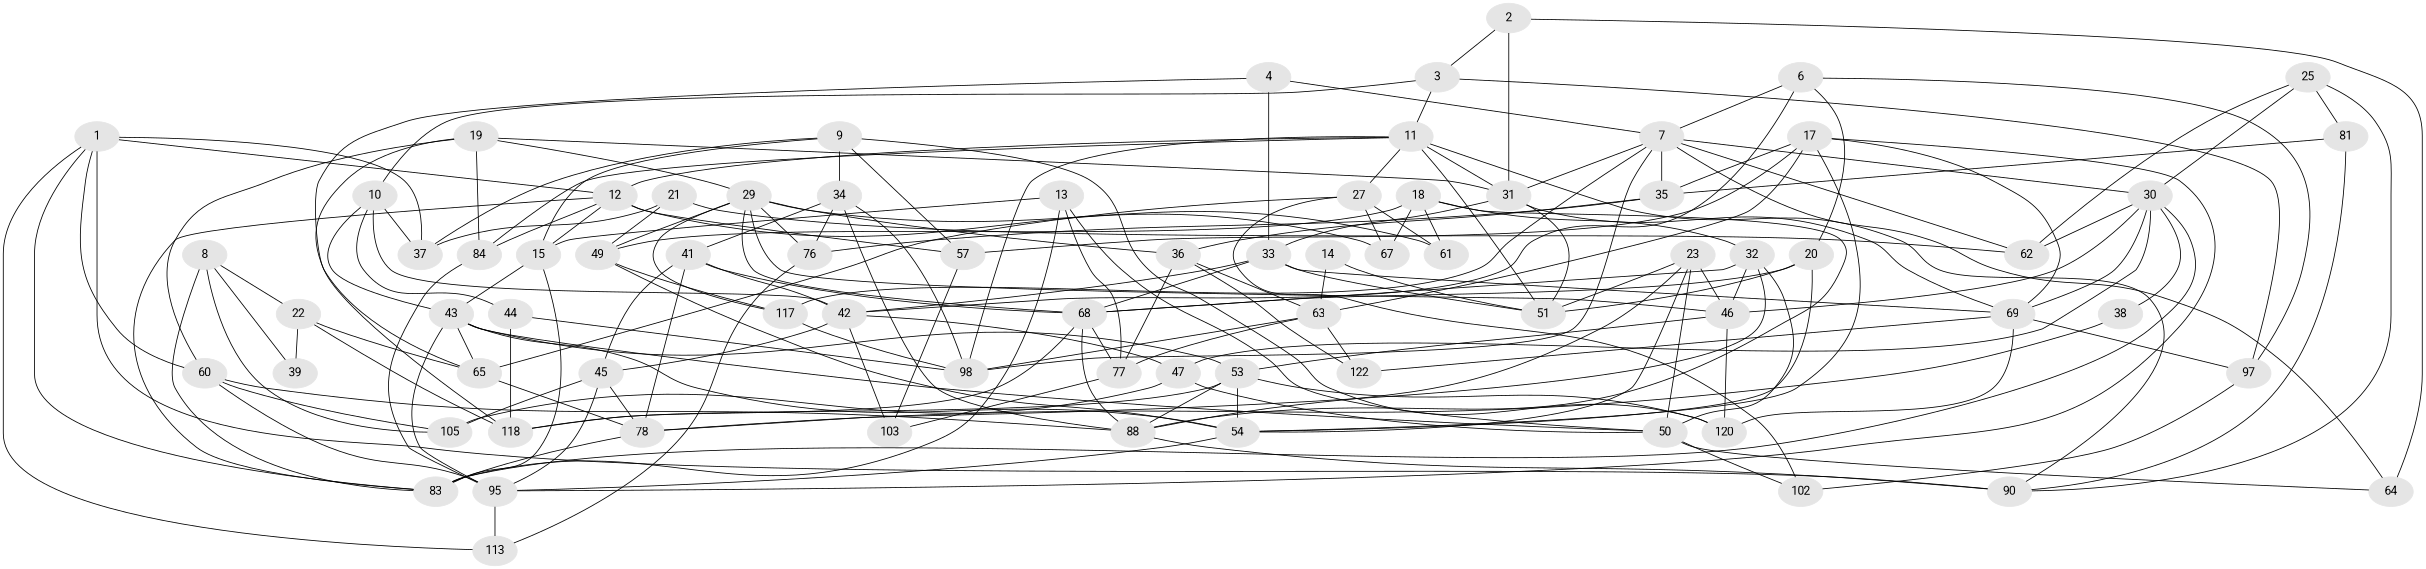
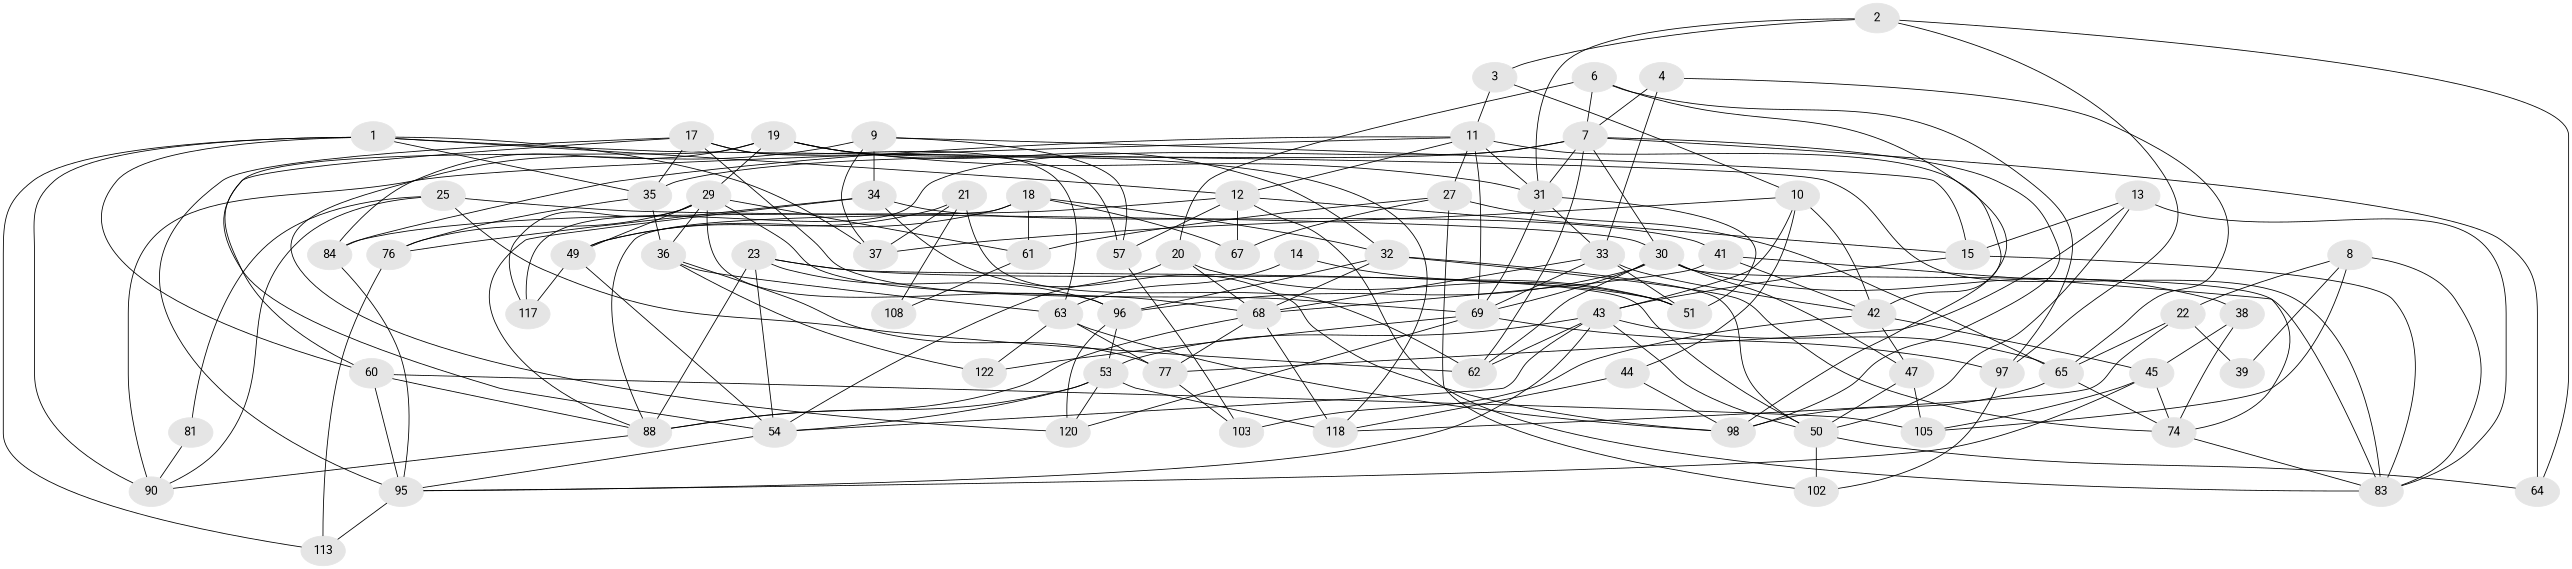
edge "3" -- "97": now "2" -- "97"
edge "81" -- "35": now "1" -- "35"
edge "19" -- "32": added
edge "11" -- "51": now "11" -- "69"
edge "41" -- "45": now "38" -- "45"
node "108": added
node "46": label "46" -> "96"
edge "43" -- "62": added
edge "117" -- "98": now "65" -- "98"
node "78": label "78" -> "74"
